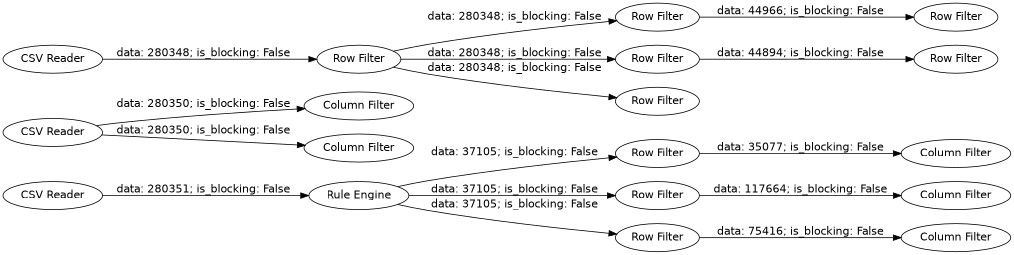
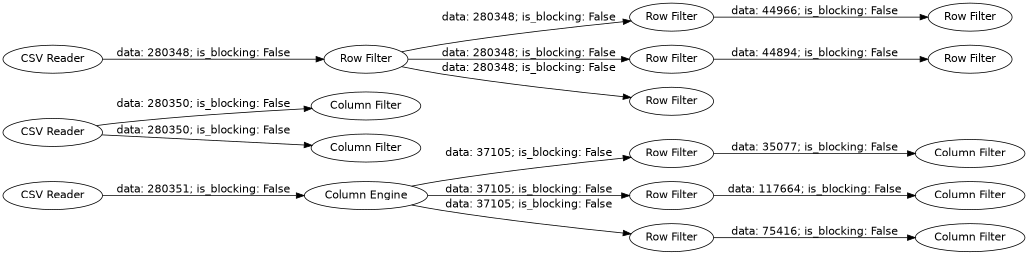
node "Rule Engine": label "Rule Engine" -> "Column Engine"
